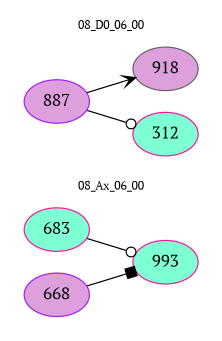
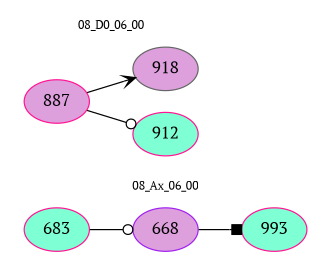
node "887": color purple -> deeppink
node "312": label "312" -> "912"
edge "683" -> "993": now "683" -> "668"
